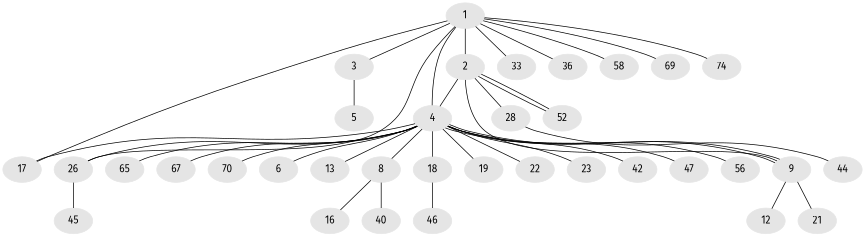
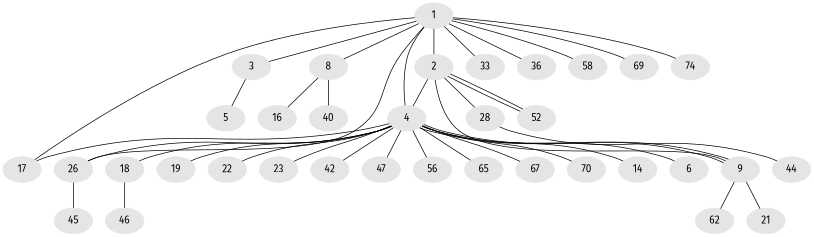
edge "4" -- "8": now "1" -- "8"
node "13": label "13" -> "14"
node "12": label "12" -> "62"
